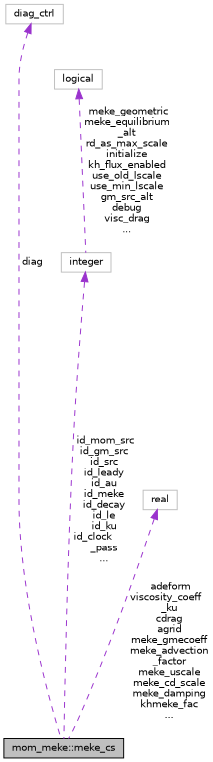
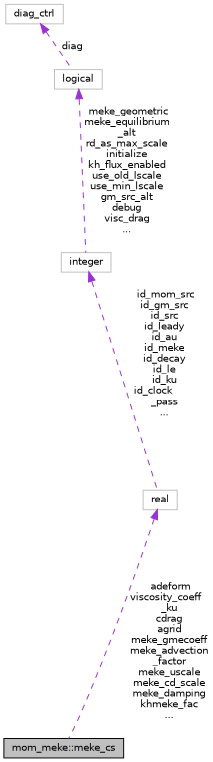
edge "mom_meke::meke_cs" -> "diag_ctrl": now "logical" -> "diag_ctrl"
edge "mom_meke::meke_cs" -> "integer": now "real" -> "integer"
